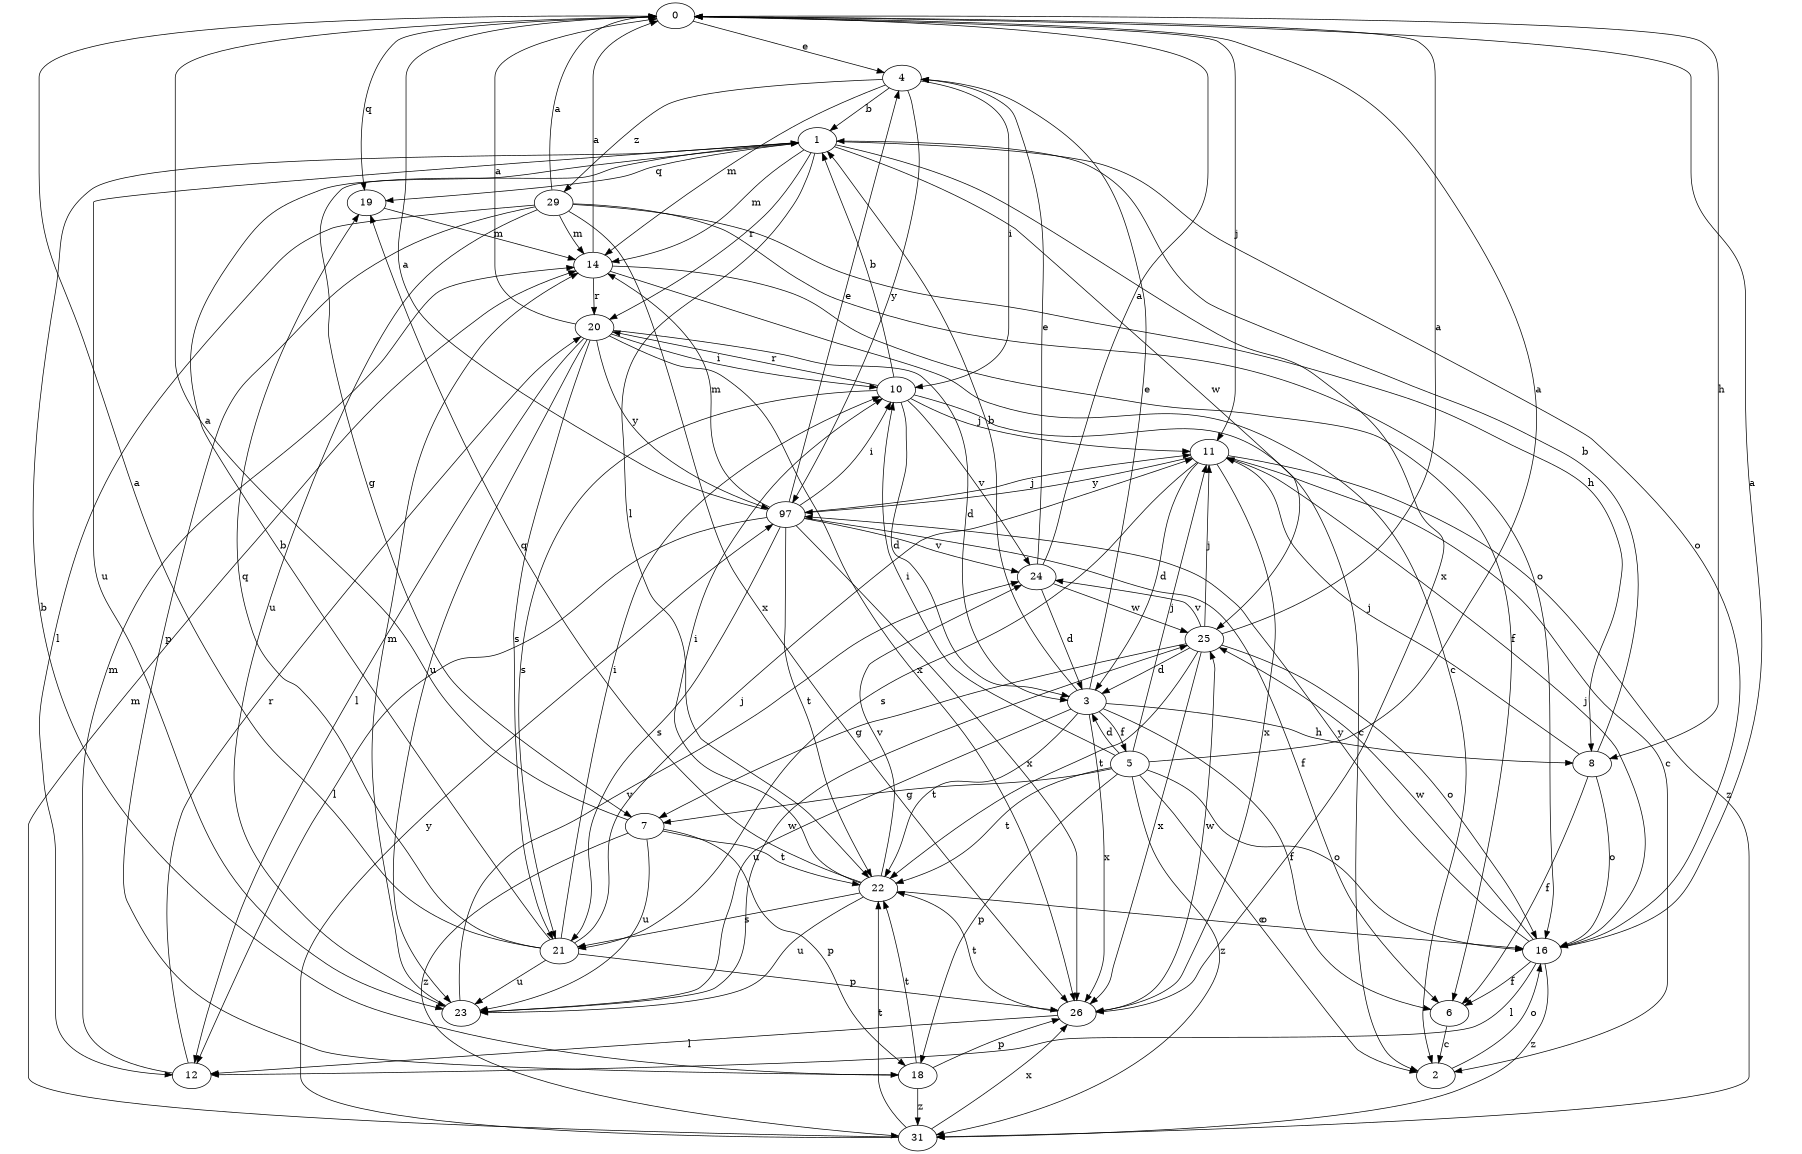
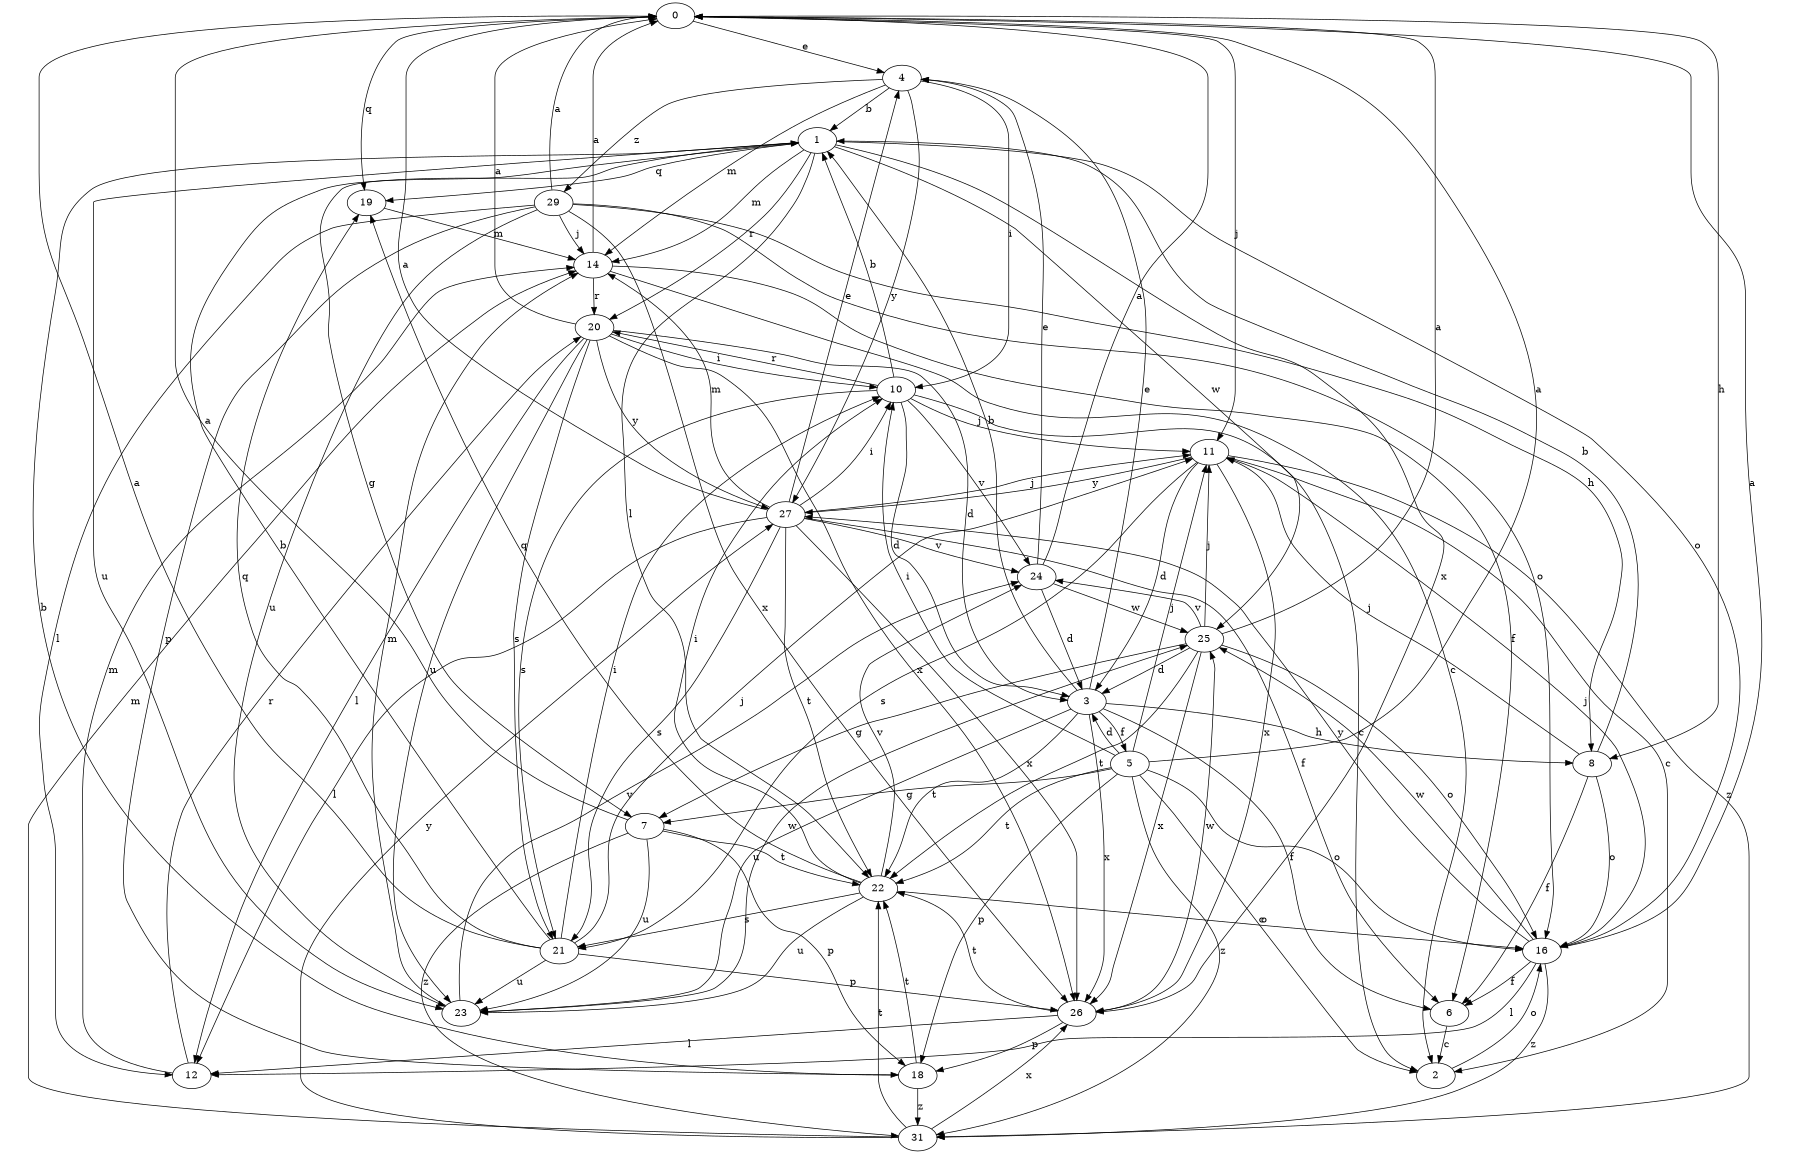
edge "29" -> "14": label "m" -> "j"
node "97": label "97" -> "27"
edge "18" -> "26": reversed
